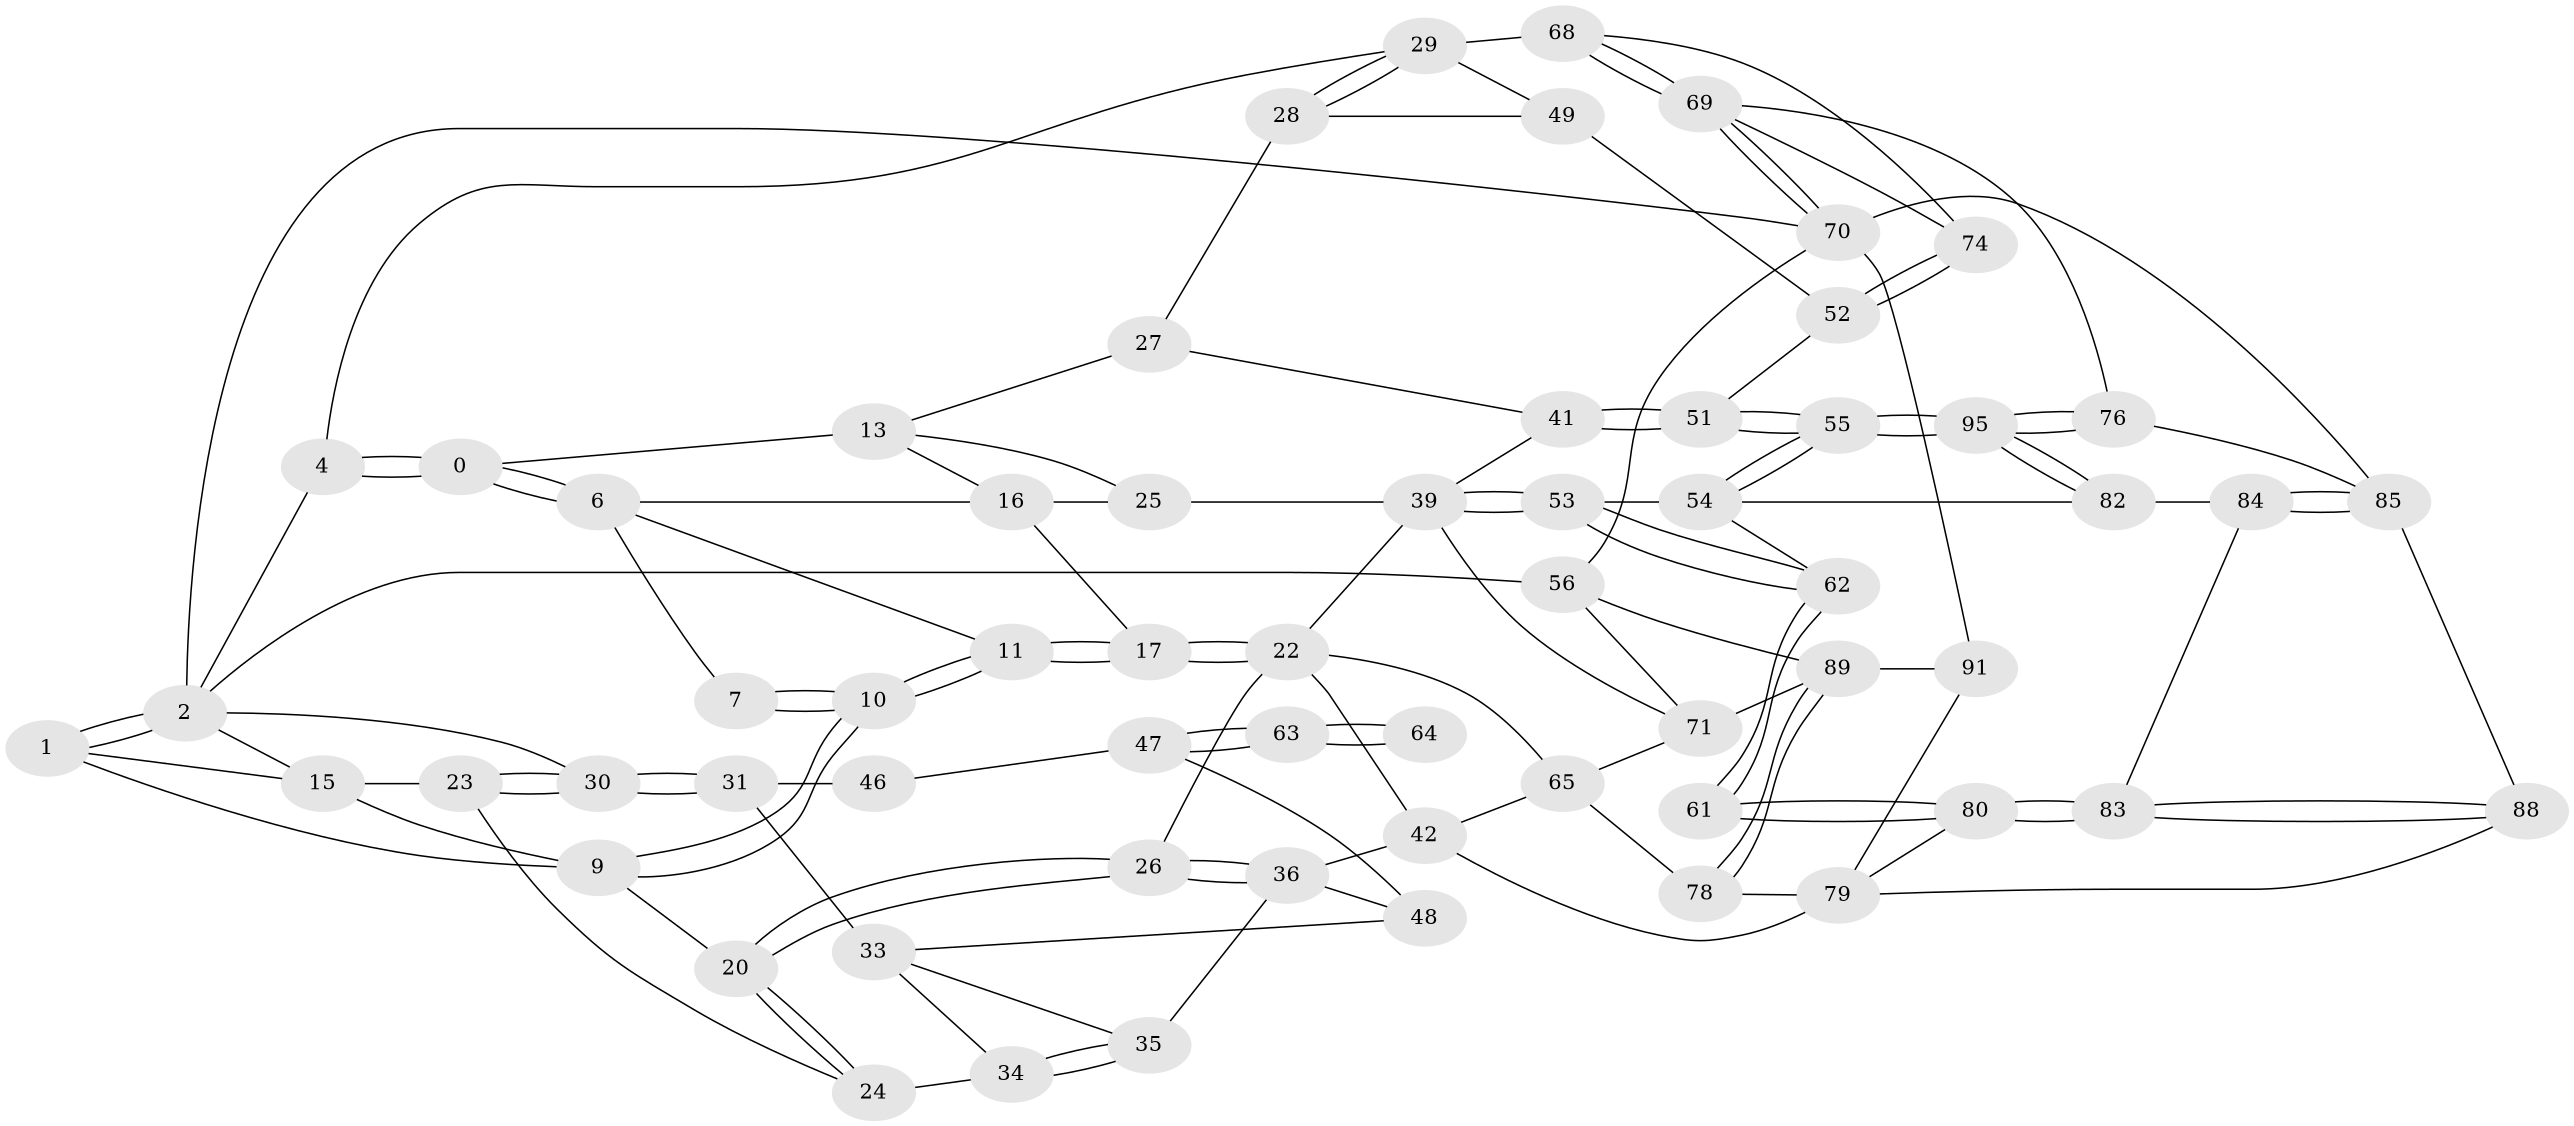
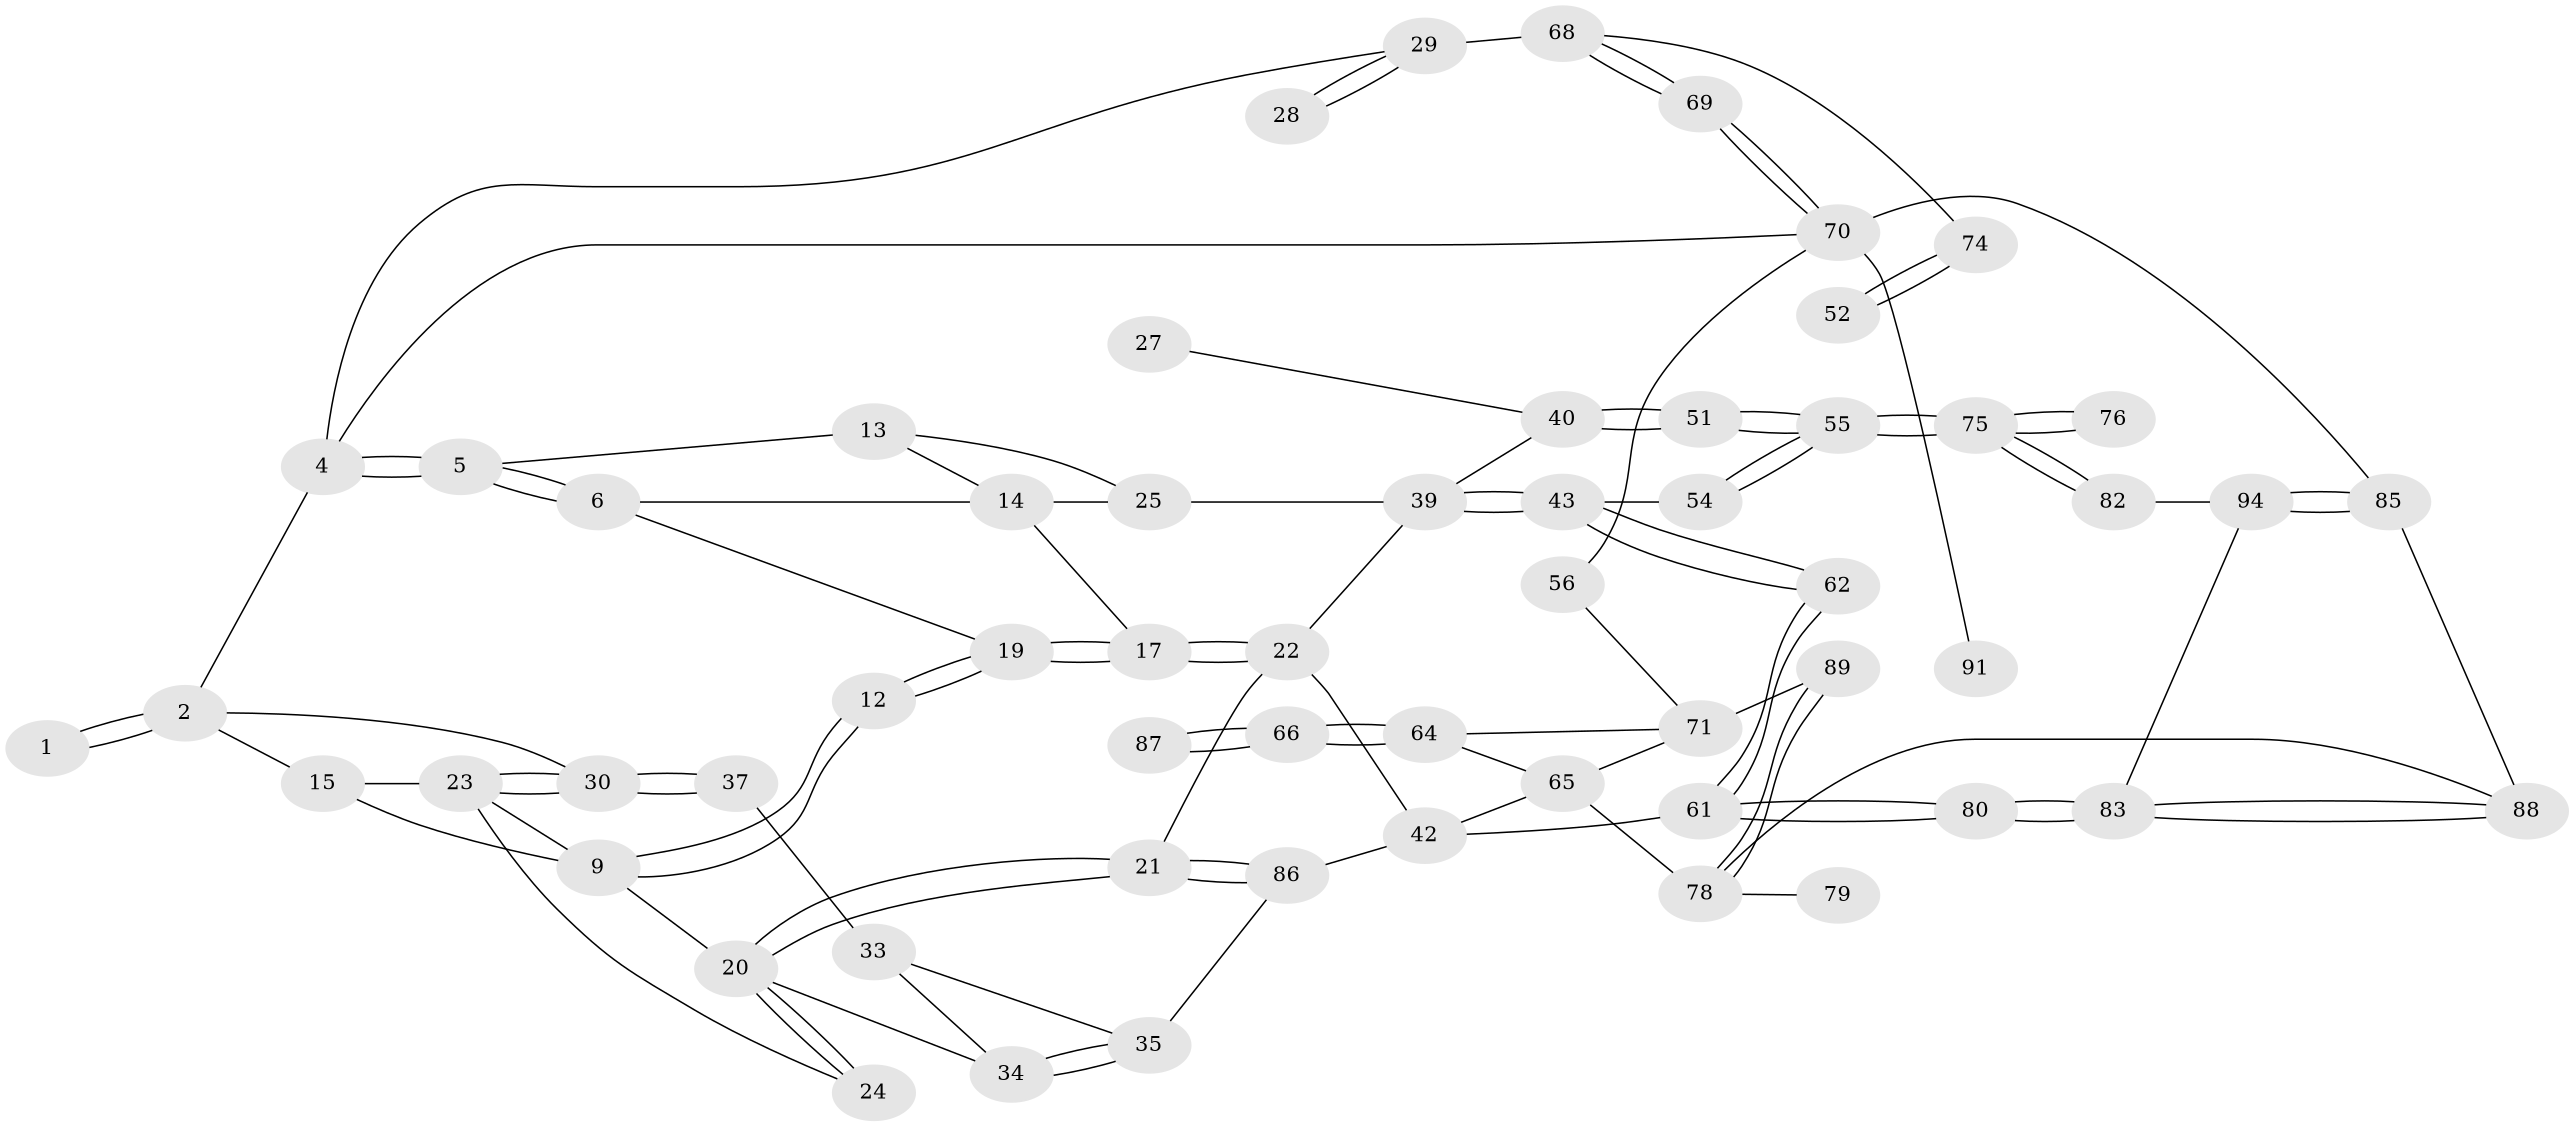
node "49": removed
edge "70" -- "2": now "70" -- "4"
edge "69" -- "74": removed
edge "69" -- "76": removed
edge "28" -- "27": removed
edge "52" -- "51": removed
edge "27" -- "13": removed
node "41": label "41" -> "40"
node "95": label "95" -> "75"
edge "76" -- "85": removed
node "0": label "0" -> "5"
node "16": label "16" -> "14"
node "53": label "53" -> "43"
edge "54" -- "82": removed
node "84": label "84" -> "94"
edge "54" -- "62": removed
edge "56" -- "2": removed
edge "56" -- "89": removed
edge "39" -- "71": now "64" -- "71"
node "11": label "11" -> "19"
edge "89" -- "91": removed
edge "22" -- "65": now "64" -- "65"
node "7": removed
node "10": label "10" -> "12"
node "63": label "63" -> "66"
node "47": label "47" -> "87"
edge "1" -- "15": removed
edge "91" -- "79": removed
node "31": label "31" -> "37"
node "46": removed
edge "1" -- "9": now "23" -- "9"
edge "80" -- "79": removed
node "26": label "26" -> "21"
node "36": label "36" -> "86"
edge "88" -- "79": now "88" -- "78"
node "48": removed
edge "42" -- "79": now "42" -- "61"
edge "34" -- "24": now "34" -- "20"
